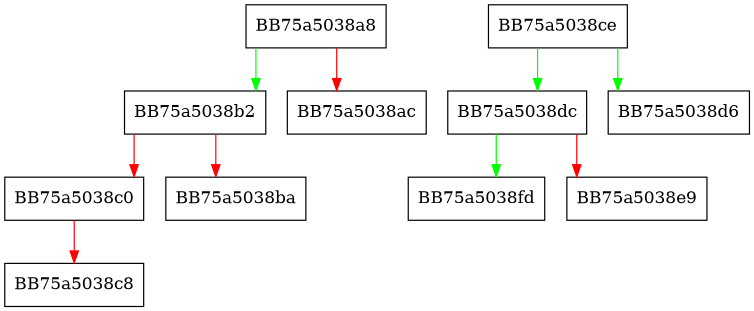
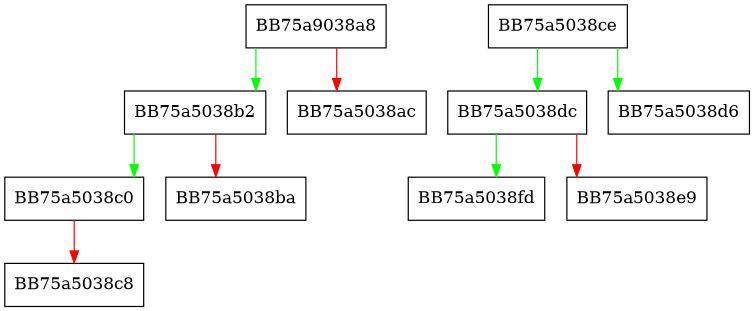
node "BB75a5038a8": label "BB75a5038a8" -> "BB75a9038a8"
edge "BB75a5038b2" -> "BB75a5038c0": color red -> green
